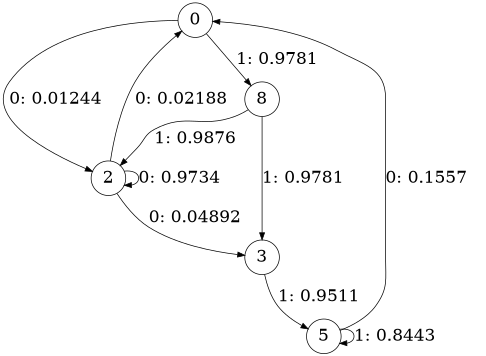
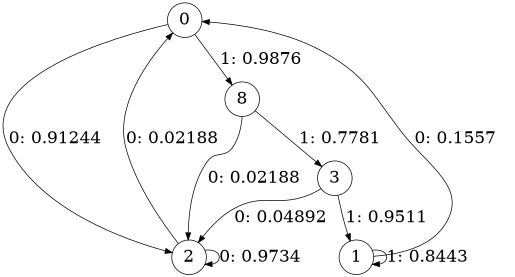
edge "0" -> "8": label "1: 0.9781   " -> "1: 0.9876   "
edge "0" -> "2": label "0: 0.01244  " -> "0: 0.91244  "
edge "8" -> "2": label "1: 0.9876   " -> "0: 0.02188  "
edge "8" -> "3": label "1: 0.9781   " -> "1: 0.7781   "
edge "2" -> "3": reversed
node "5": label "5" -> "1"
